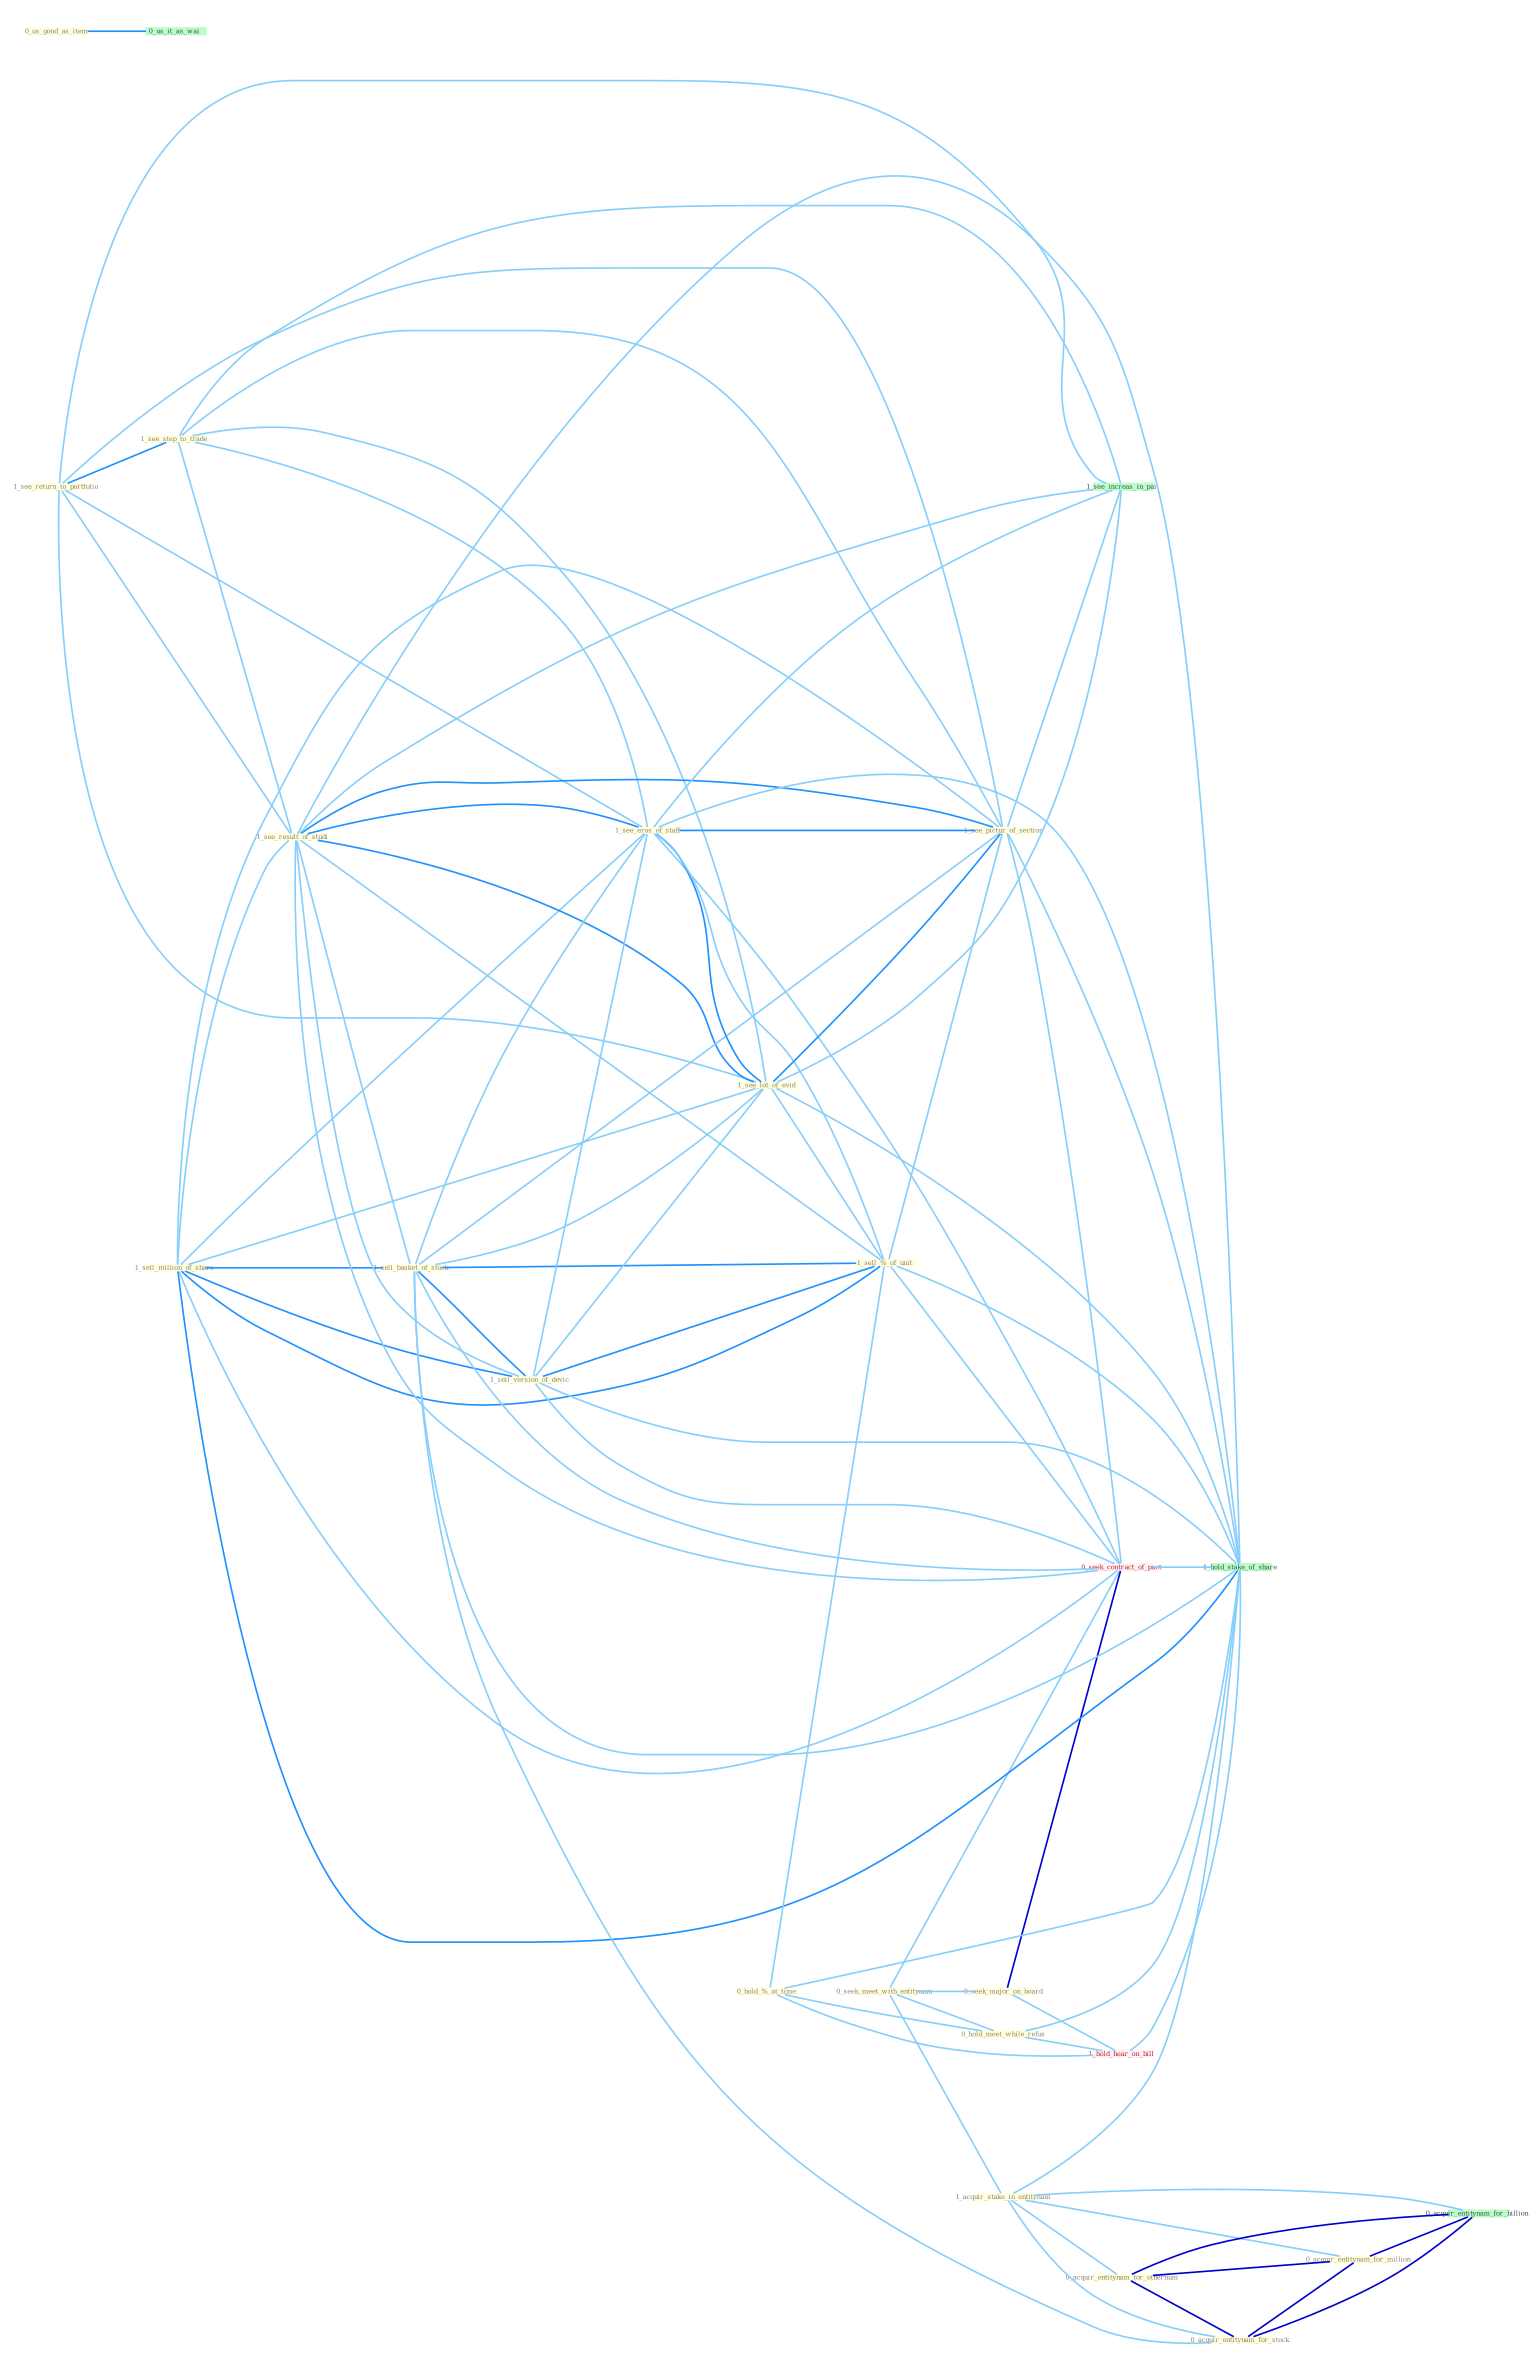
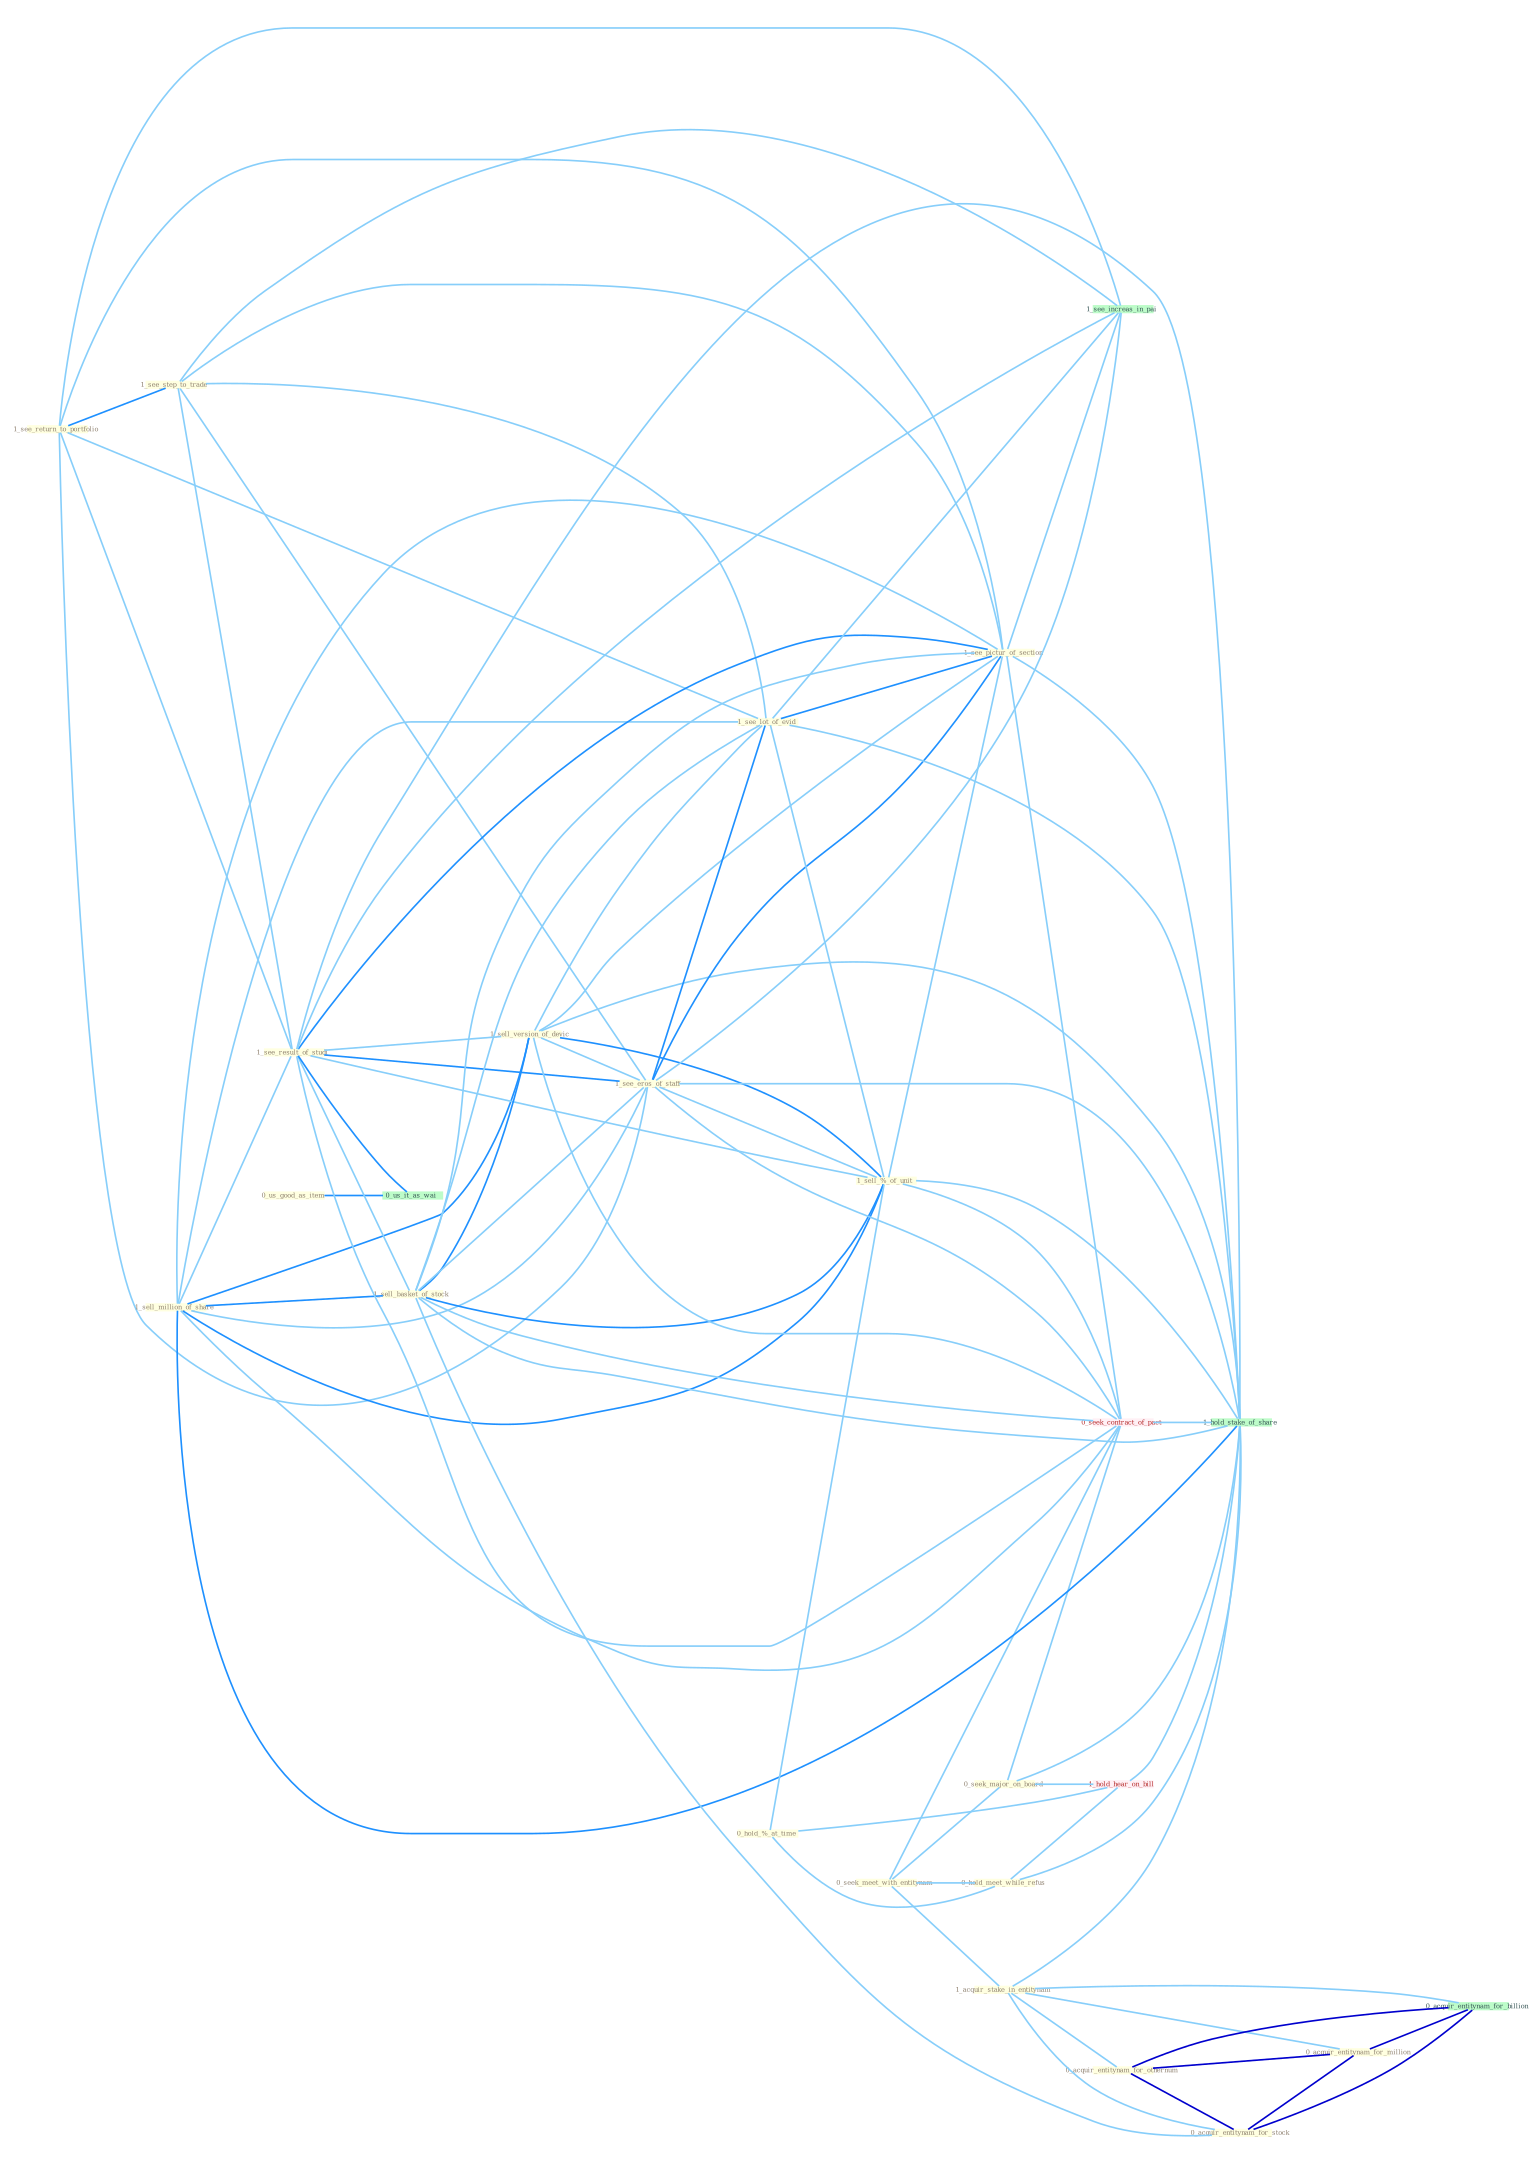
edge "1_see_pictur_of_section" -- "1_sell_version_of_devic": added
edge "1_see_result_of_studi" -- "1_see_lot_of_evid": now "1_see_result_of_studi" -- "0_us_it_as_wai"
edge "0_seek_contract_of_pact" -- "0_seek_major_on_board": color #0000cd -> #87cefa
edge "1_hold_stake_of_share" -- "0_hold_%_at_time": now "1_hold_stake_of_share" -- "0_seek_major_on_board"
